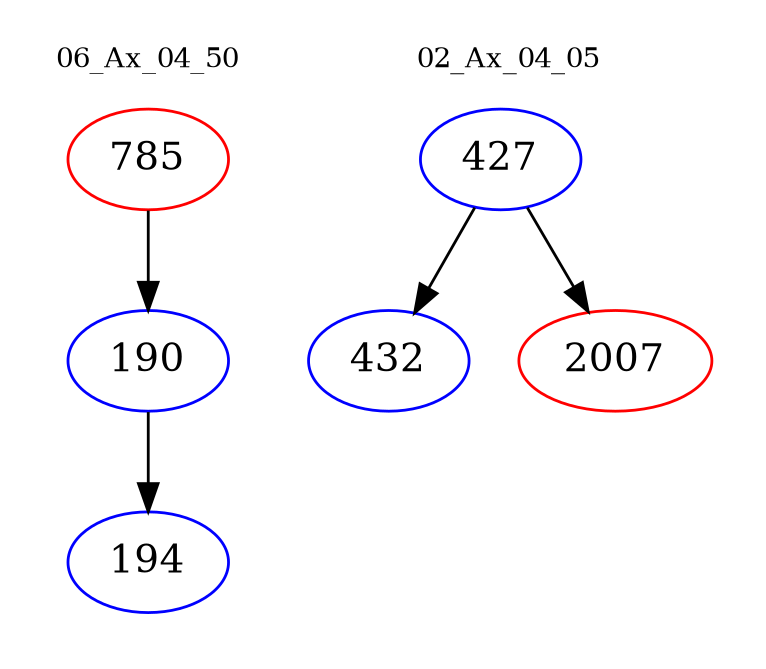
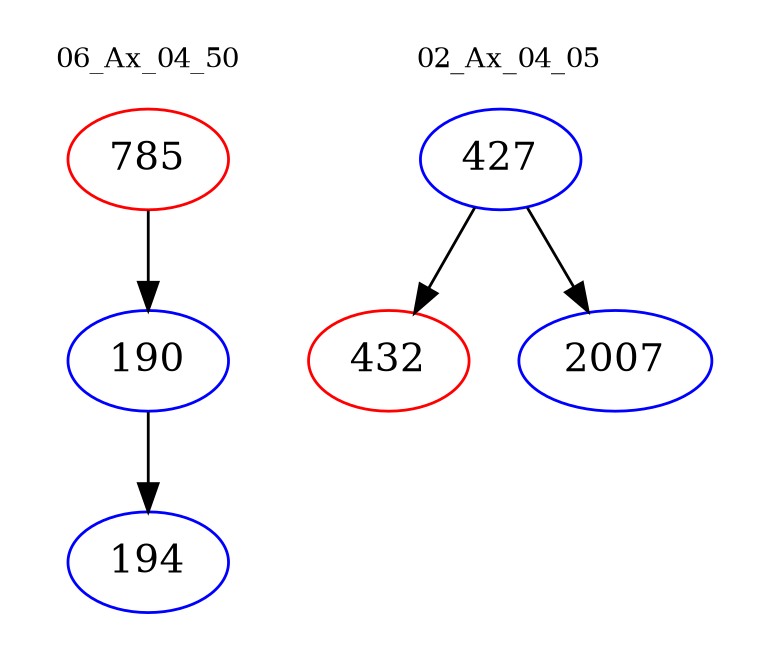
node "432": color blue -> red
node "2007": color red -> blue
